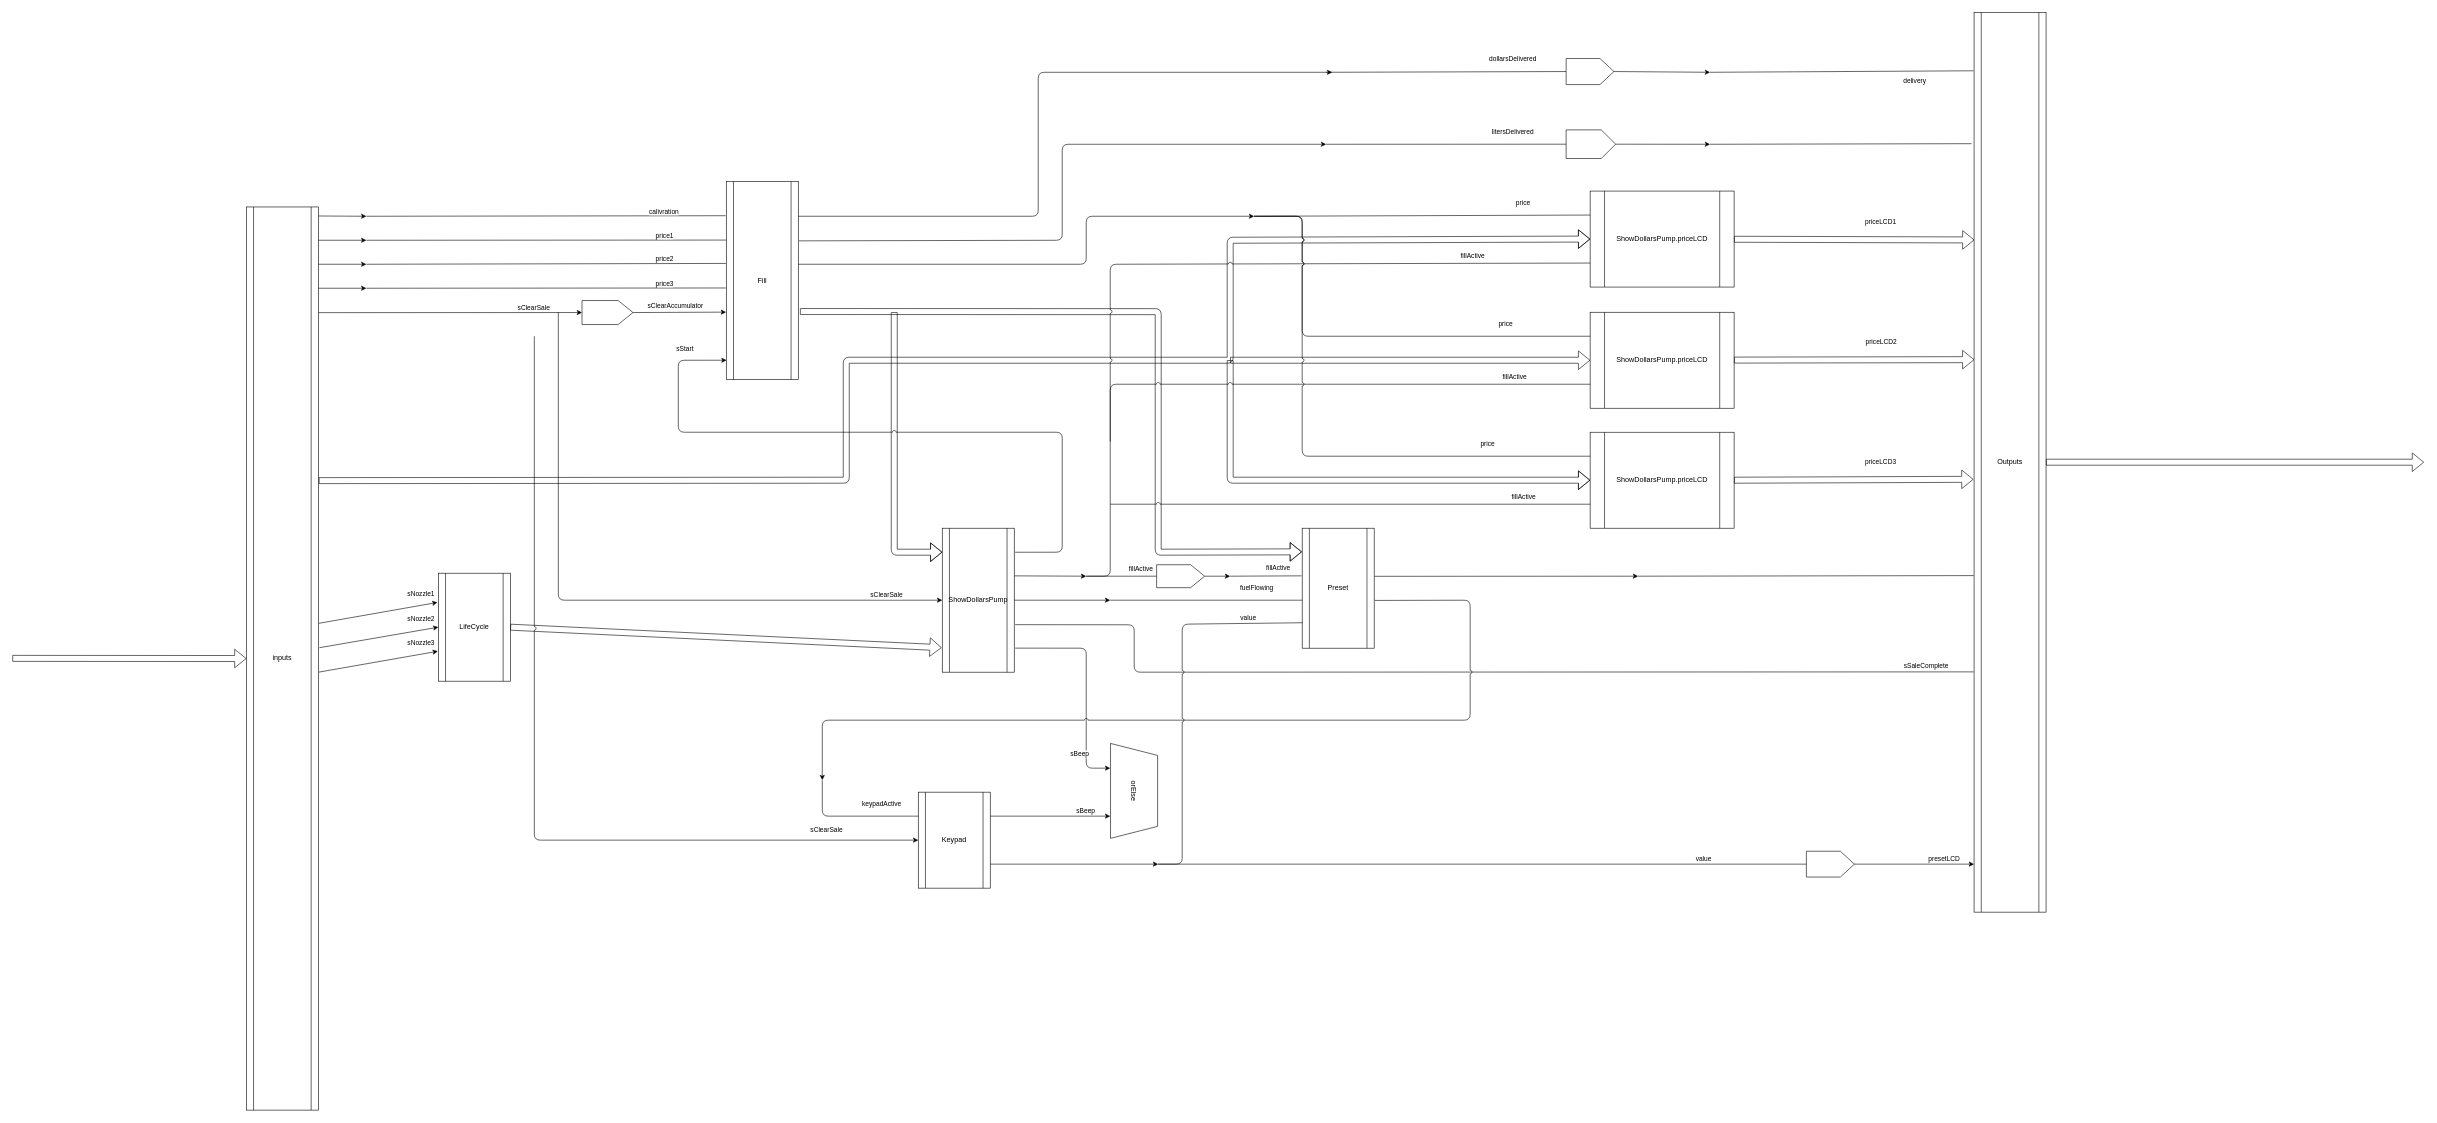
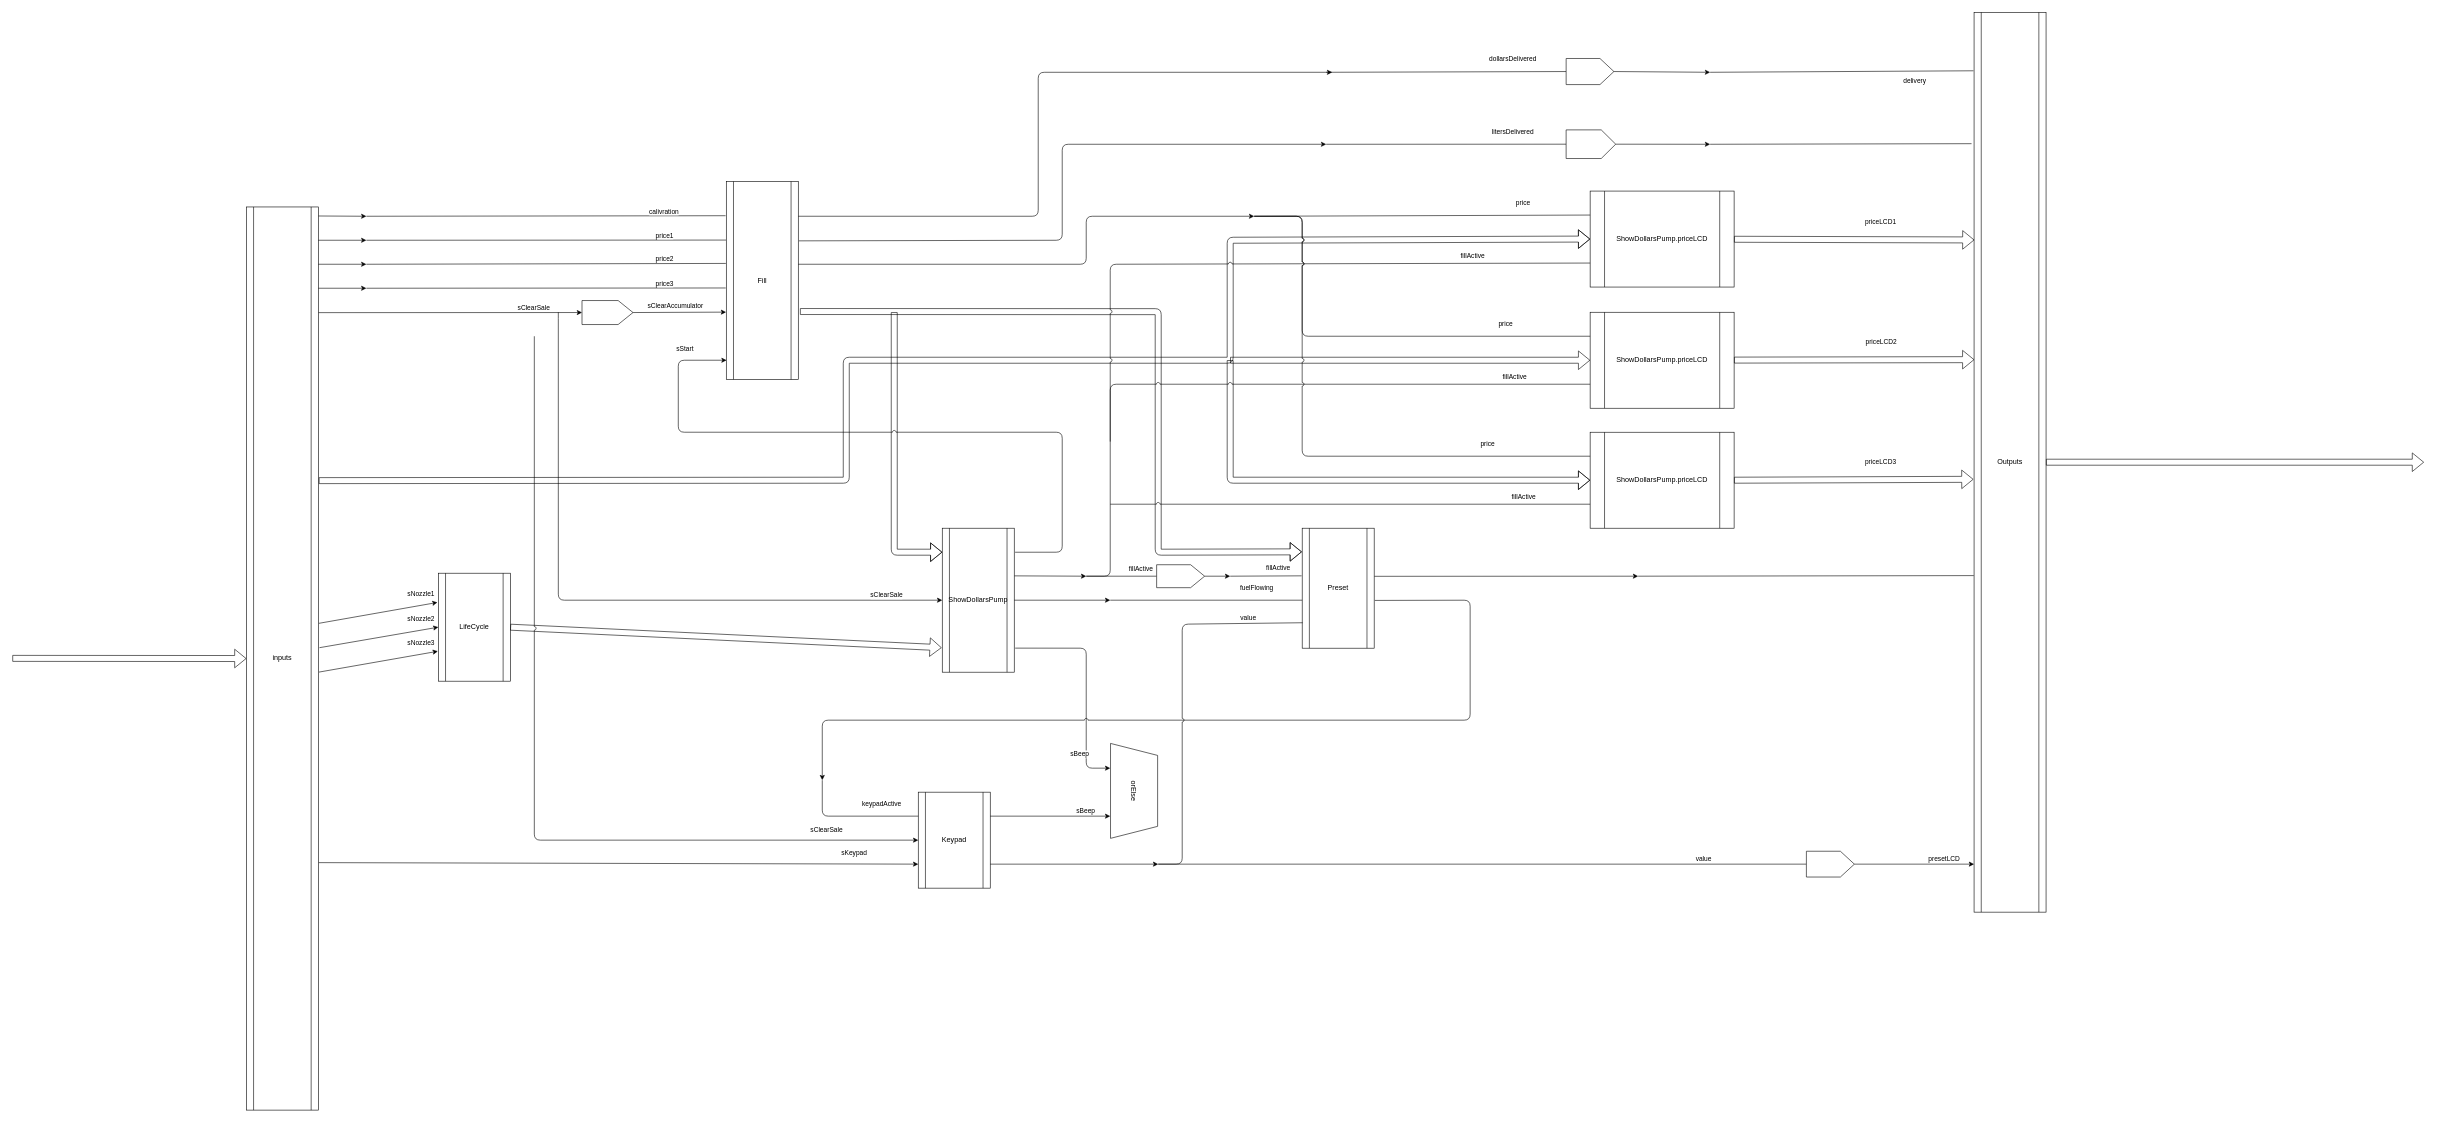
edge "Outputs" -- "ShowDollarsPump": removed, label "sSaleComplete"
edge "inputs" -> "Keypad": added, label "sKeypad"
